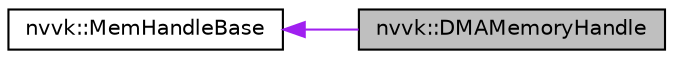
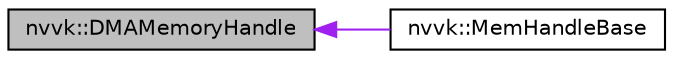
edge "nvvk::DMAMemoryHandle" -> "nvvk::MemHandleBase": reversed
